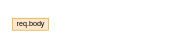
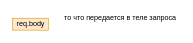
node "то что передается в теле запроса": added
